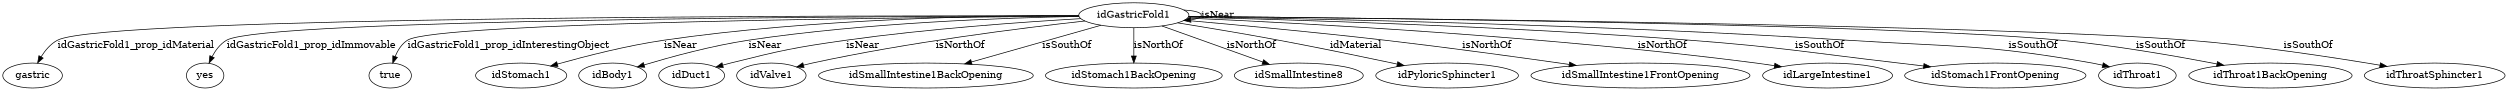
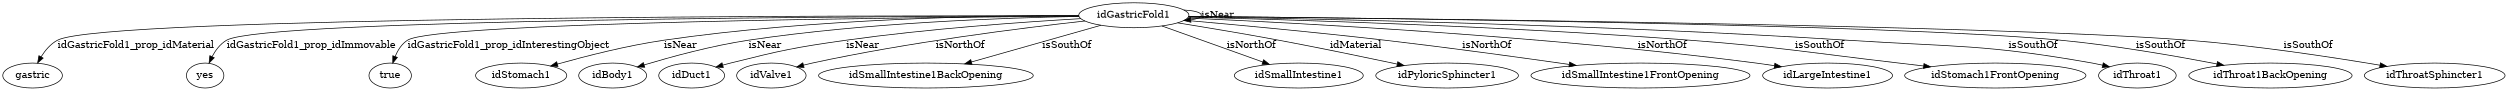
node "idStomach1BackOpening": removed
node "idSmallIntestine8": label "idSmallIntestine8" -> "idSmallIntestine1"
